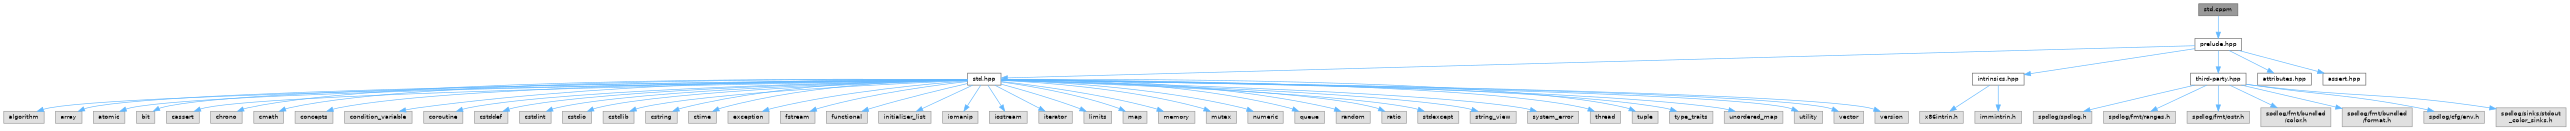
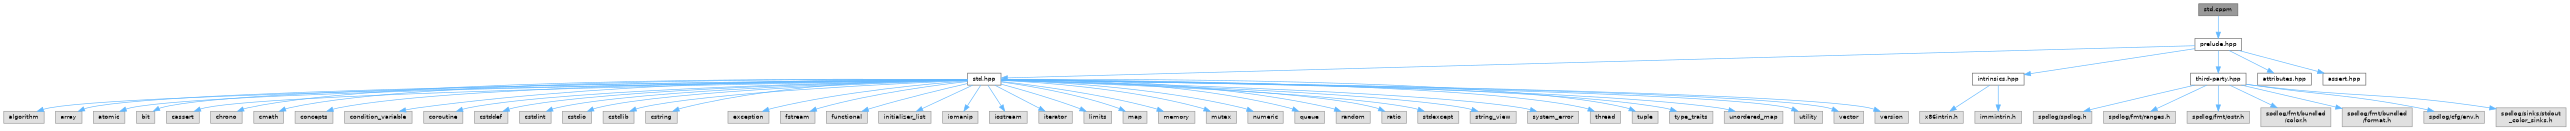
node "ctime": removed
